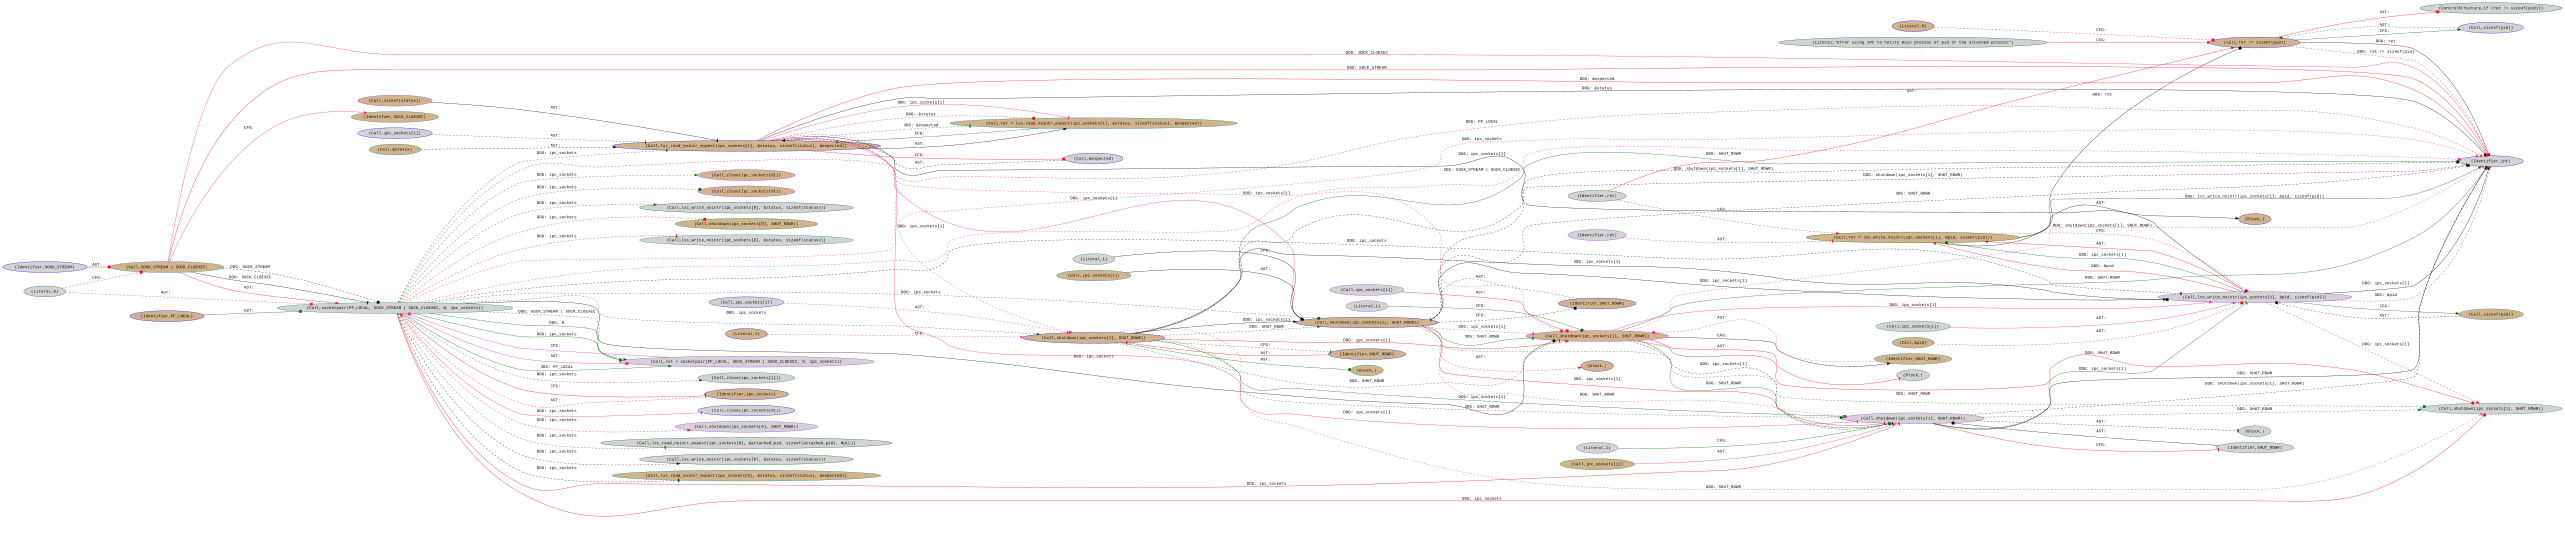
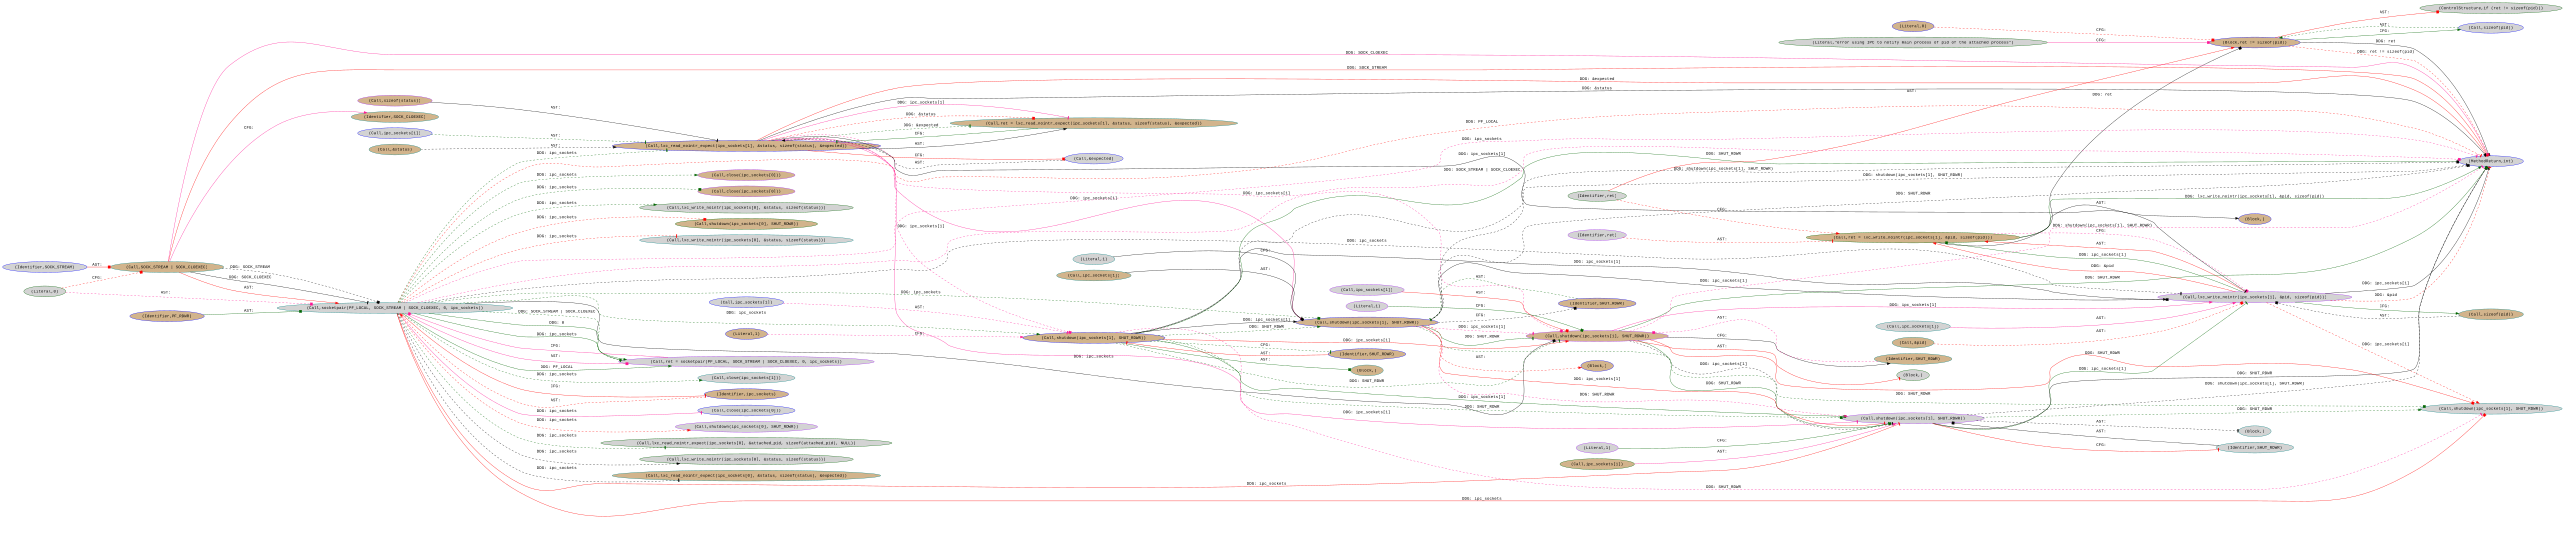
node "(Call,ret != sizeof(pid))": label "(Call,ret != sizeof(pid))" -> "(Block,ret != sizeof(pid))"
node "(Identifier,int)": label "(Identifier,int)" -> "(MethodReturn,int)"
node "(Identifier,PF_LOCAL)": label "(Identifier,PF_LOCAL)" -> "(Identifier,PF_RDWR)"
